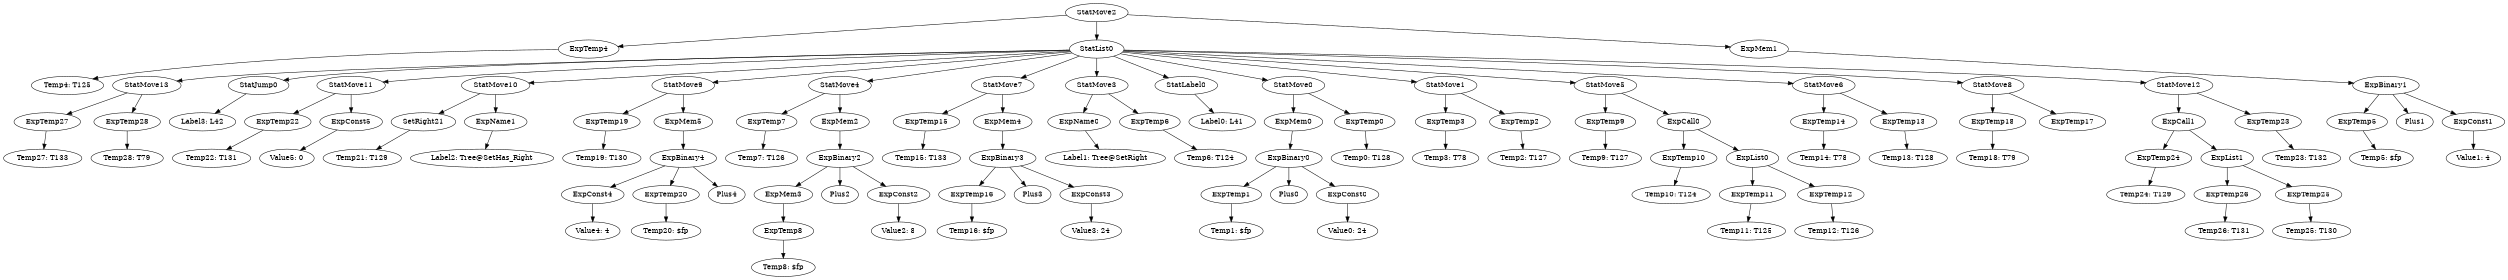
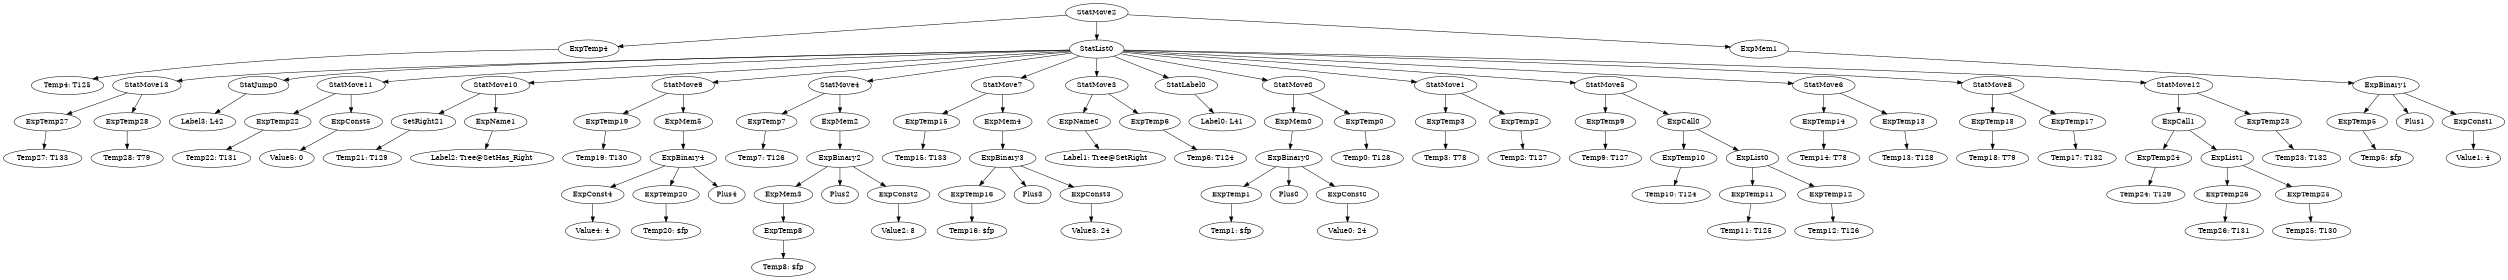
node "Temp17: T132": added
